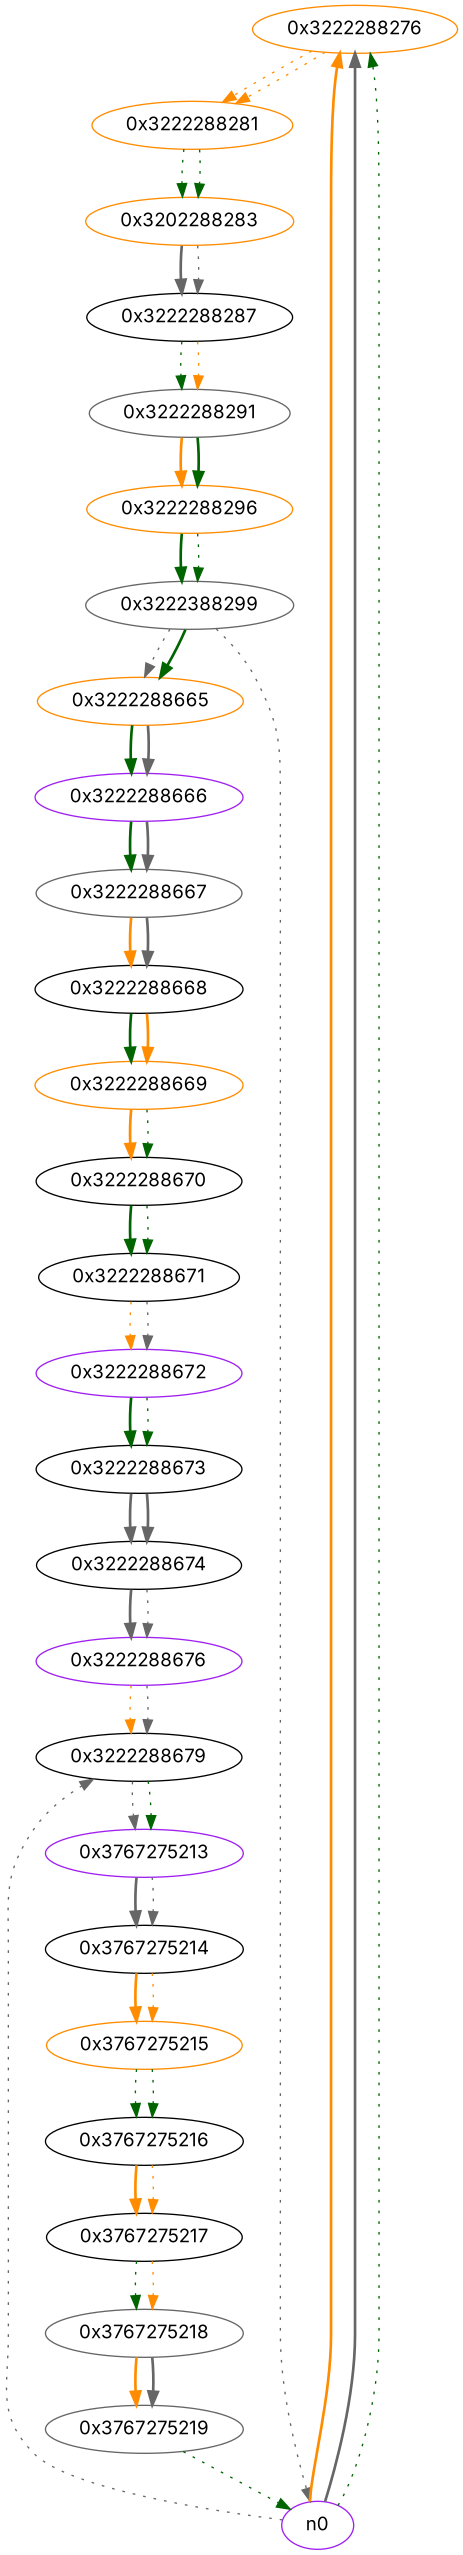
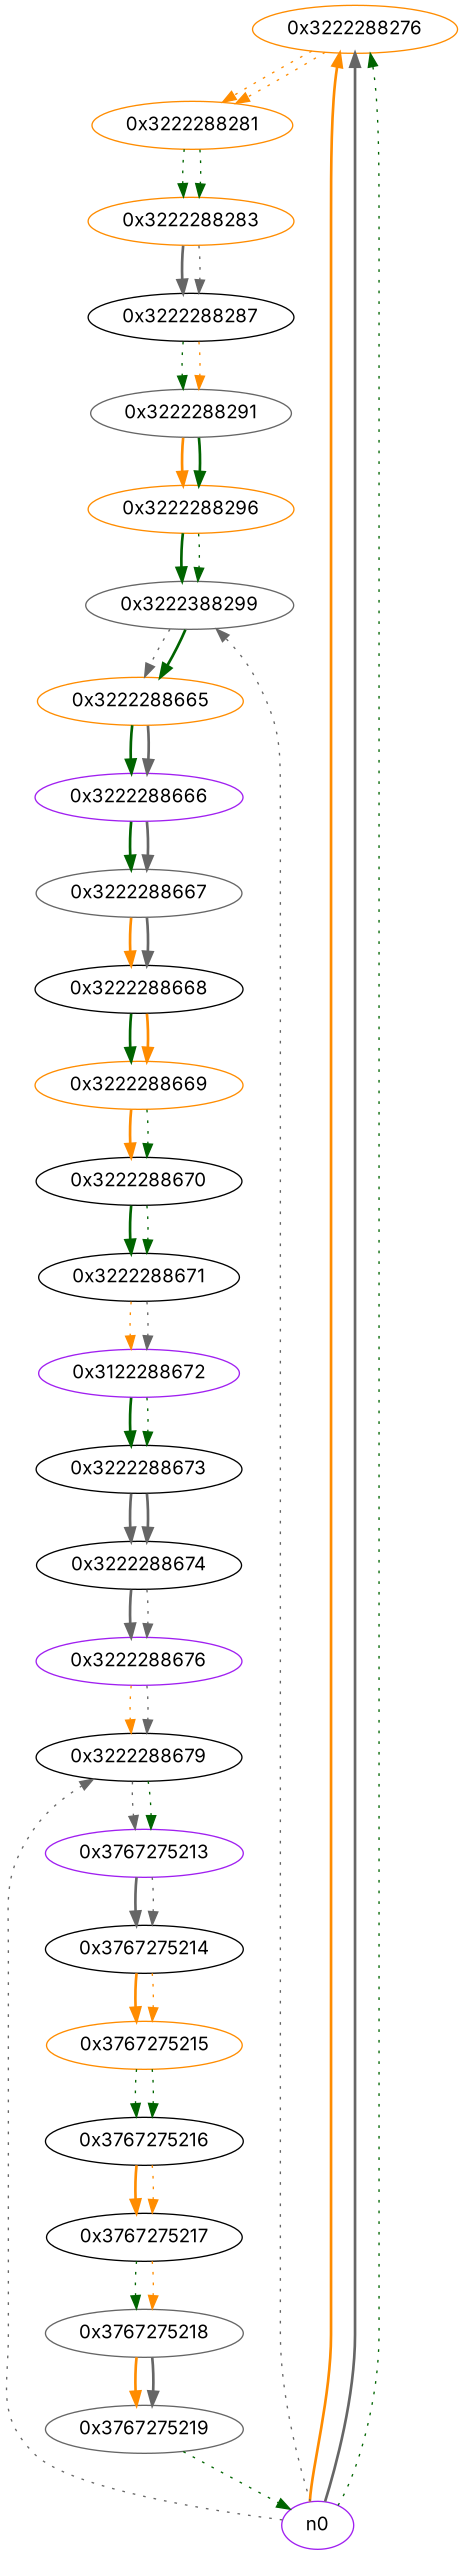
node "0x3202288283": label "0x3202288283" -> "0x3222288283"
node "0x3222288672": label "0x3222288672" -> "0x3122288672"
edge "0x3222388299" -> "n0": reversed
